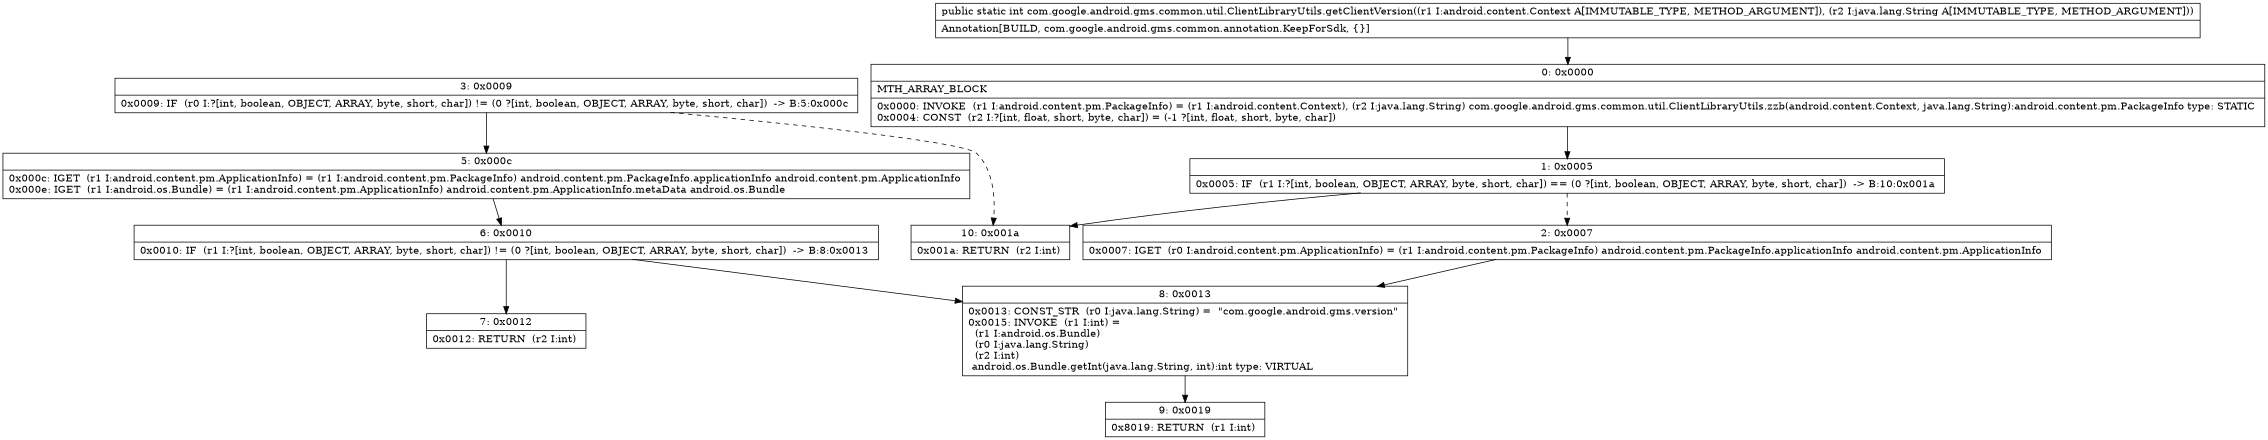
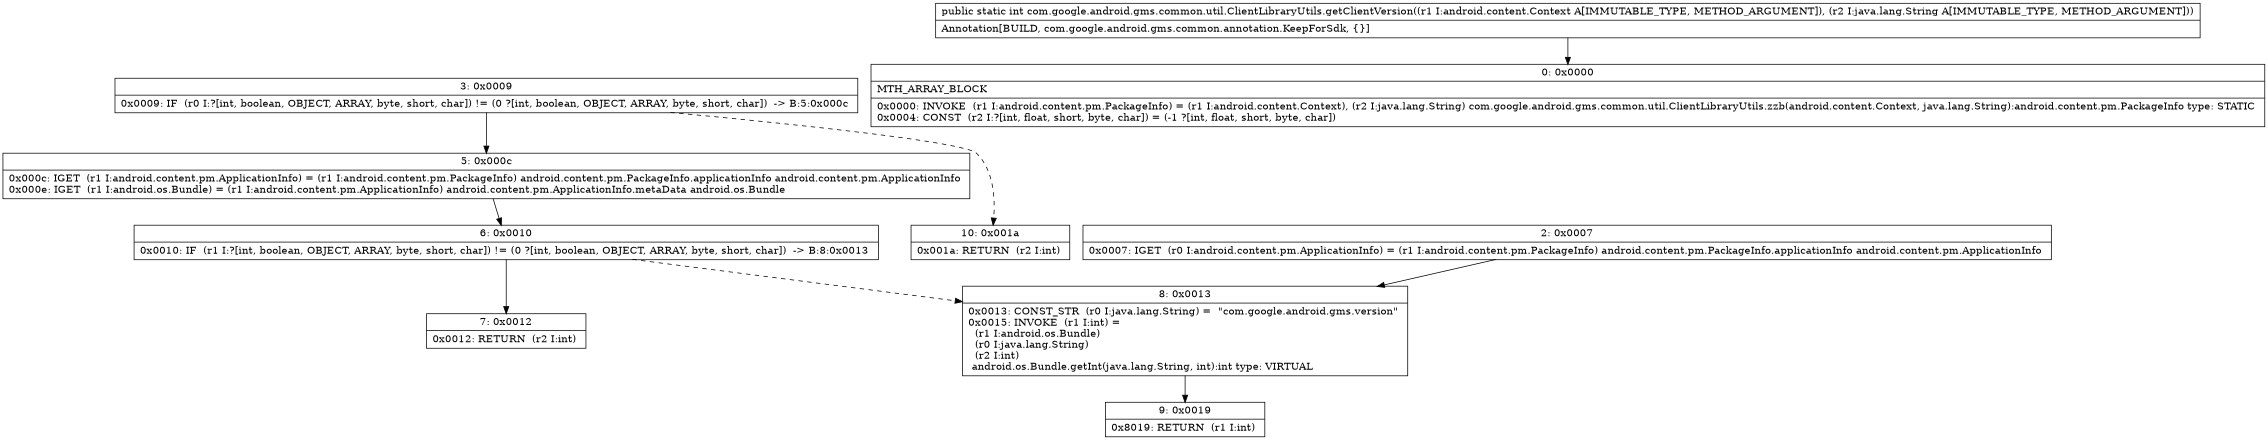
node "1: 0x0005": removed
edge "6: 0x0010" -> "8: 0x0013": style solid -> dashed
